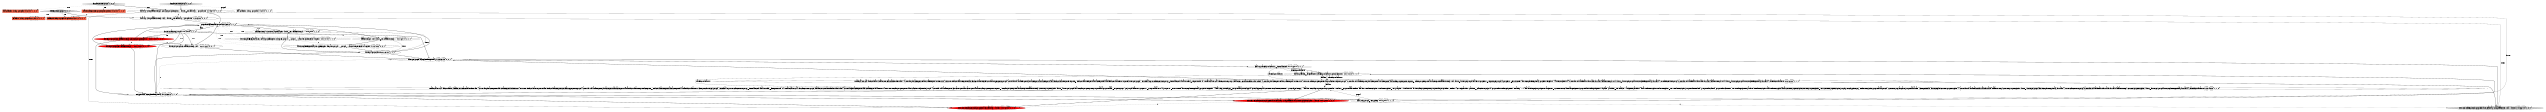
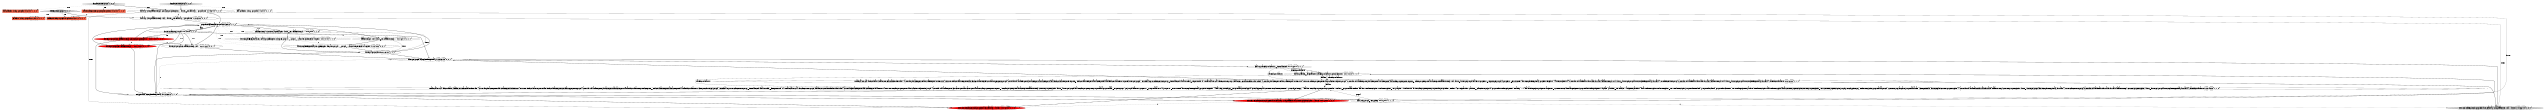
edge "describeConsumerGroups['0', '1', '0']" -> "final Collection<String> groupIds@@@2@@@['0', '1', '0']": label "groupId" -> "true"
edge "!futures.containsKey(groupId)@@@10@@@['1', '1', '1']" -> "groupIdIsUnrepresentable(groupId)@@@5@@@['1', '1', '1']": added
